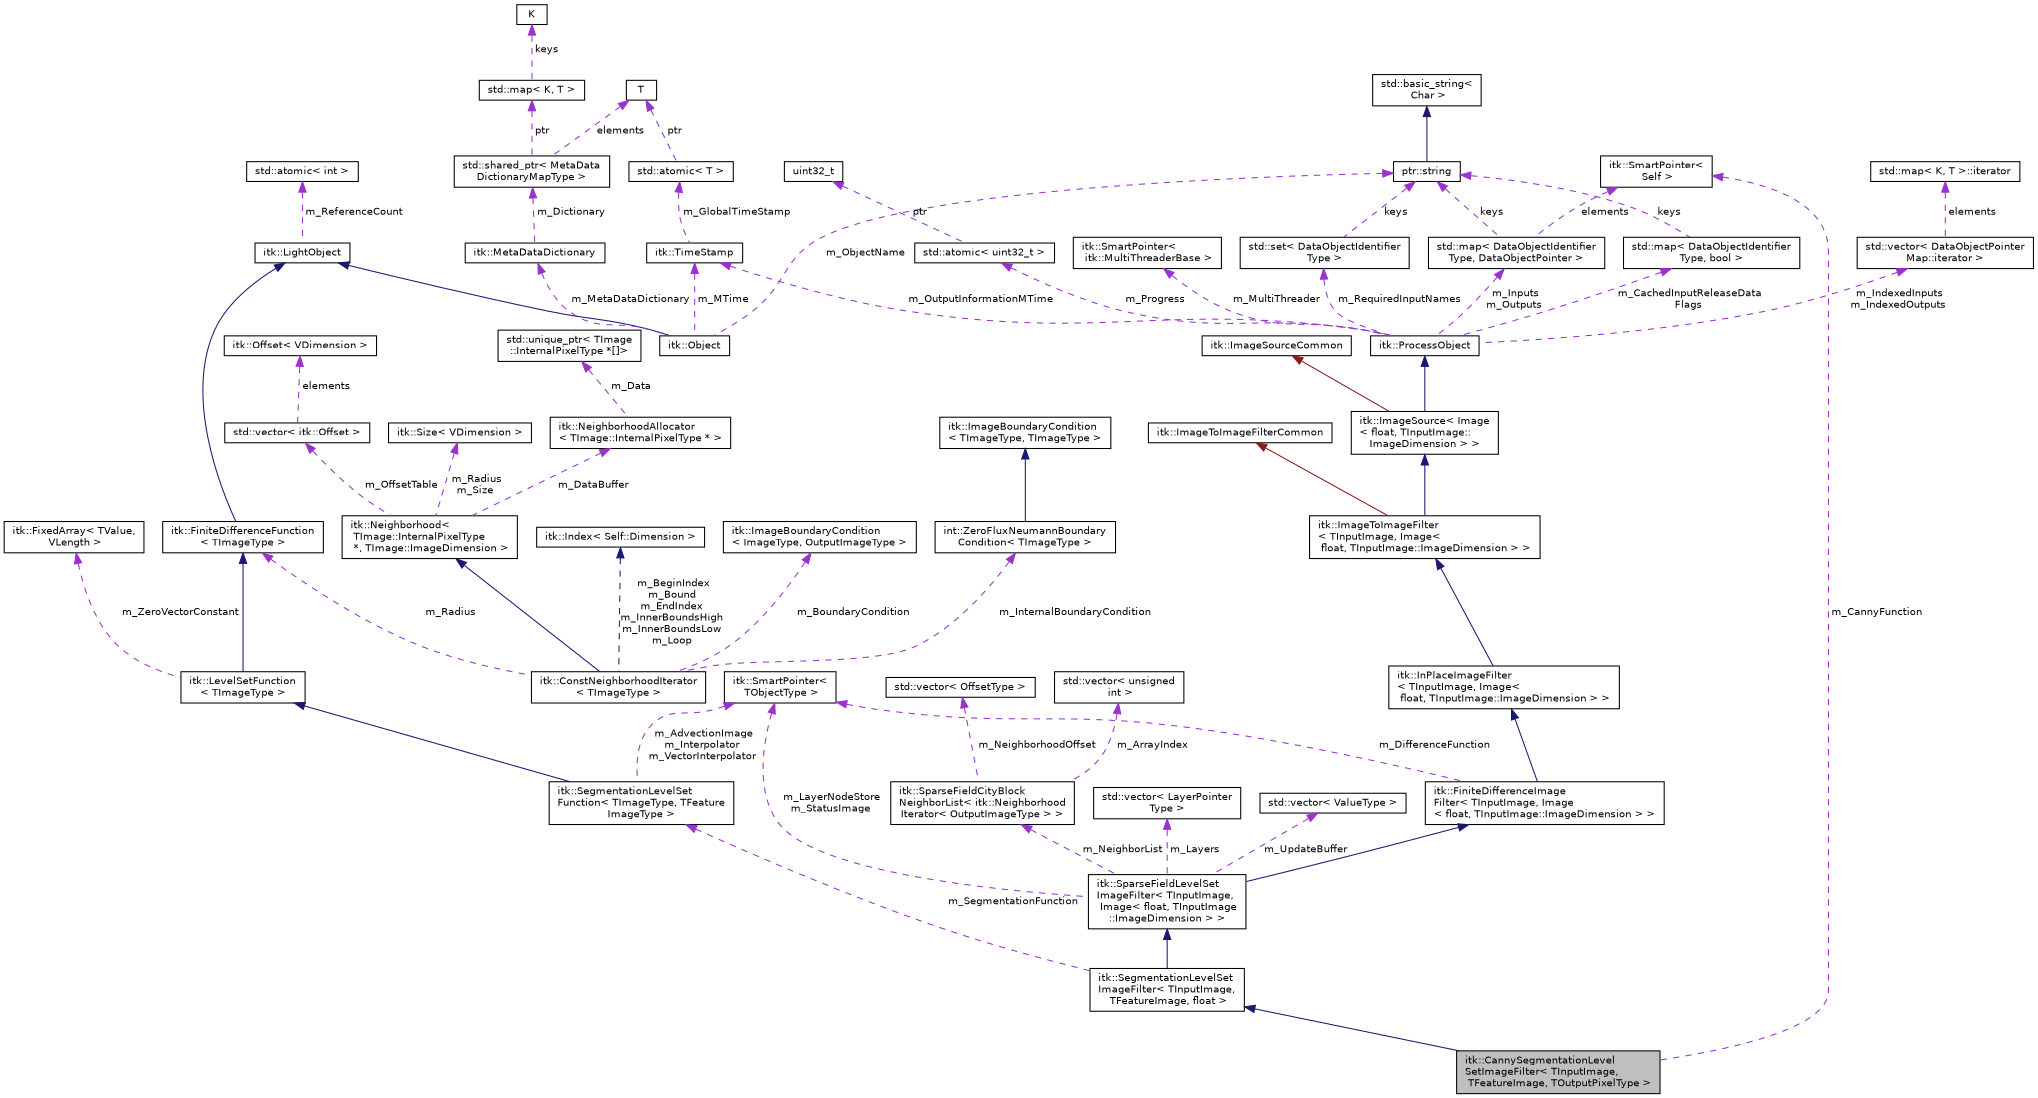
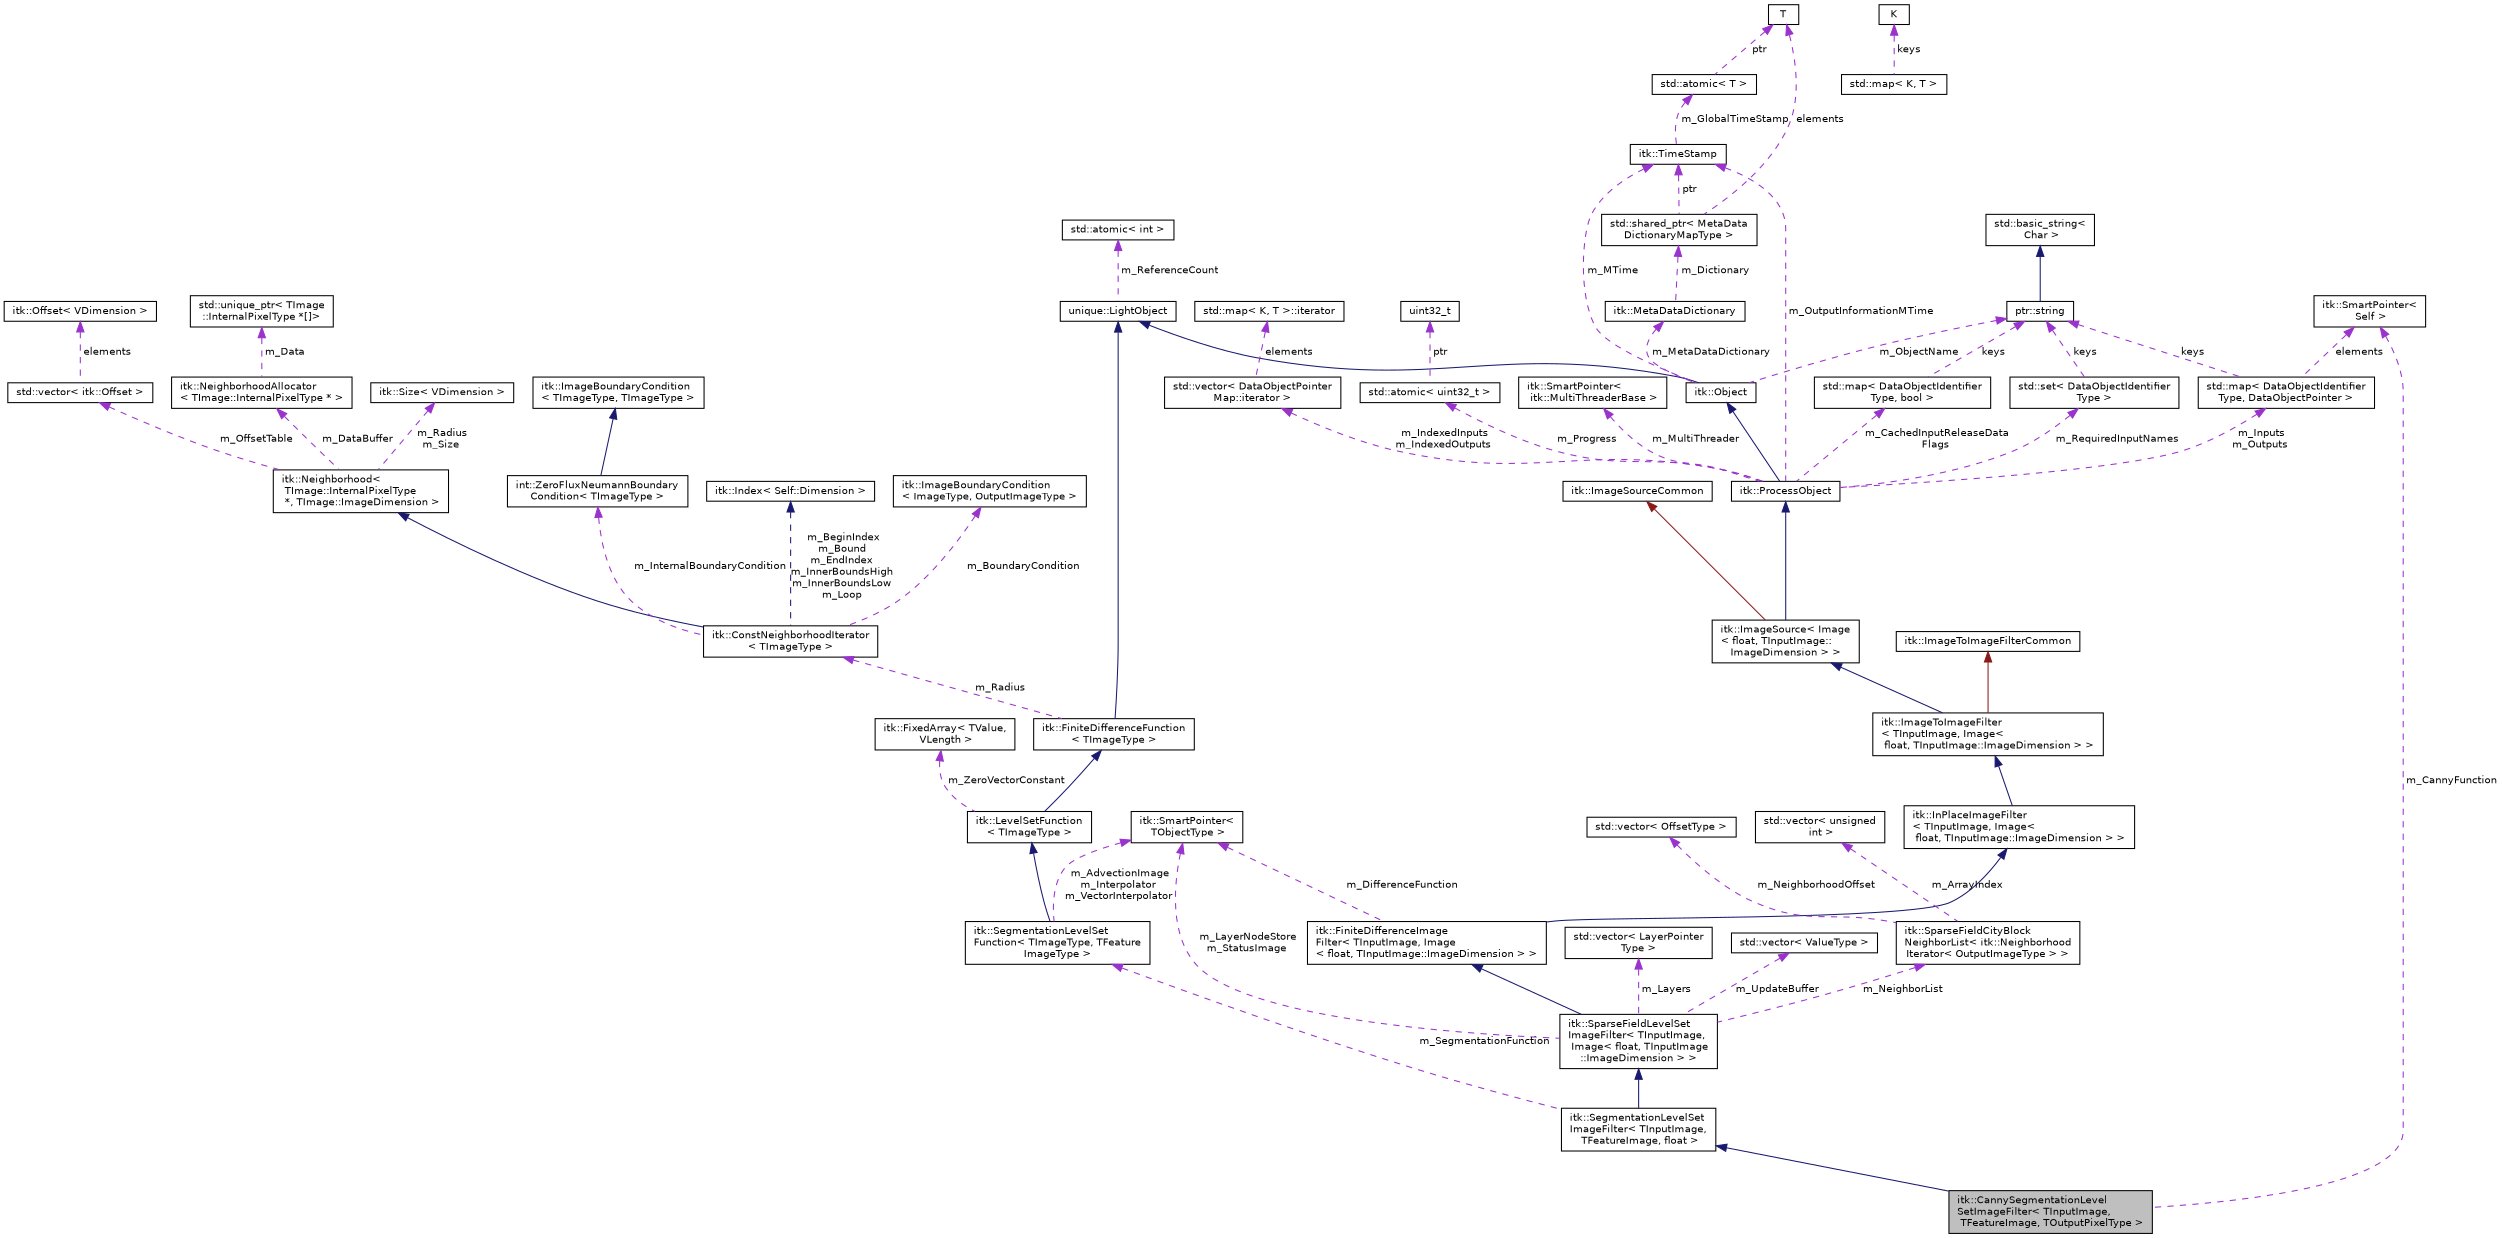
edge "std::shared_ptr< MetaData DictionaryMapType >" -> "std::map< K, T >": now "std::shared_ptr< MetaData DictionaryMapType >" -> "itk::TimeStamp"
node "itk::LightObject": label "itk::LightObject" -> "unique::LightObject"
edge "itk::ProcessObject" -> "itk::Object": added
edge "itk::ConstNeighborhoodIterator < TImageType >" -> "itk::FiniteDifferenceFunction < TImageType >": reversed
